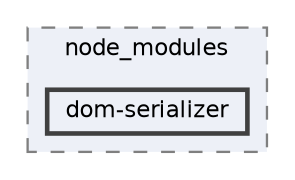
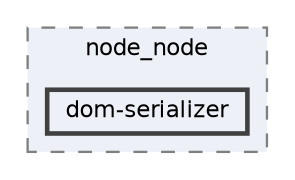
cluster "node_modules": label "node_modules" -> "node_node"
